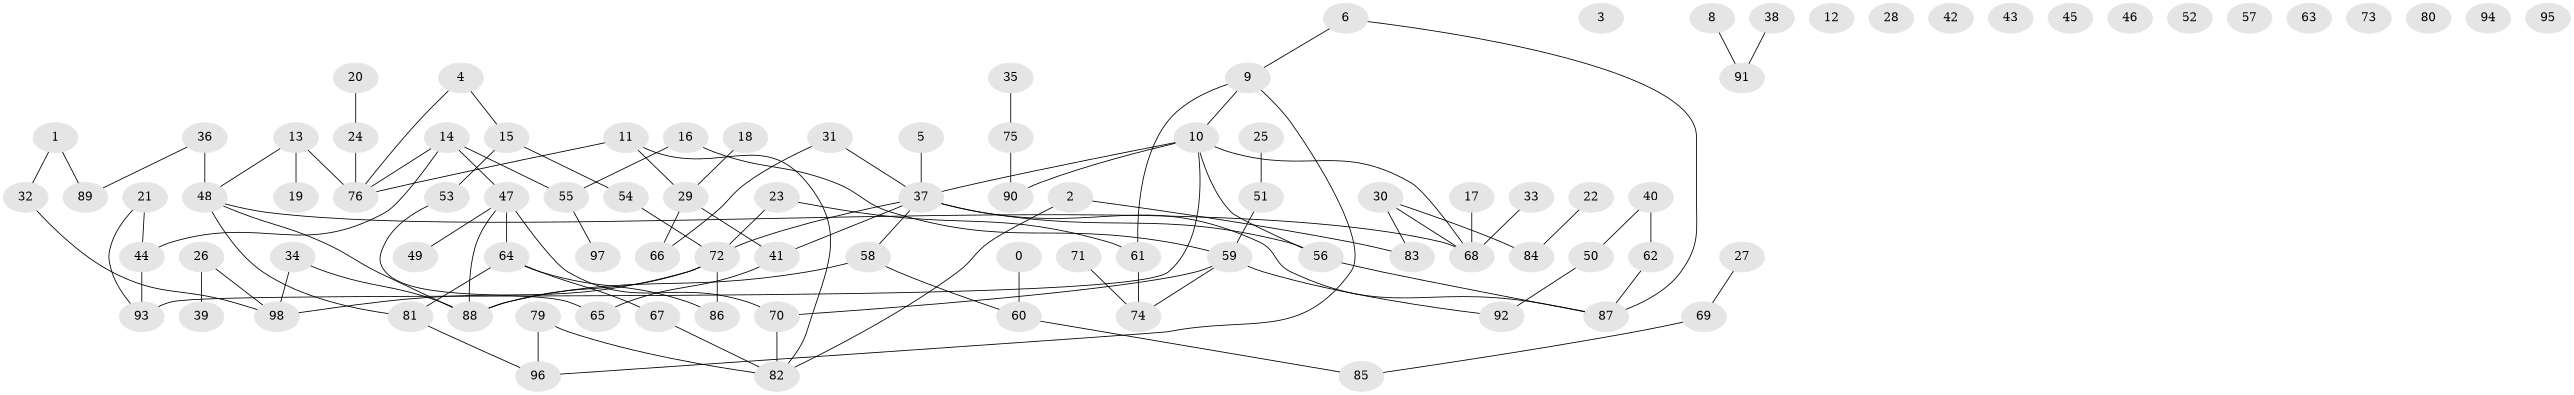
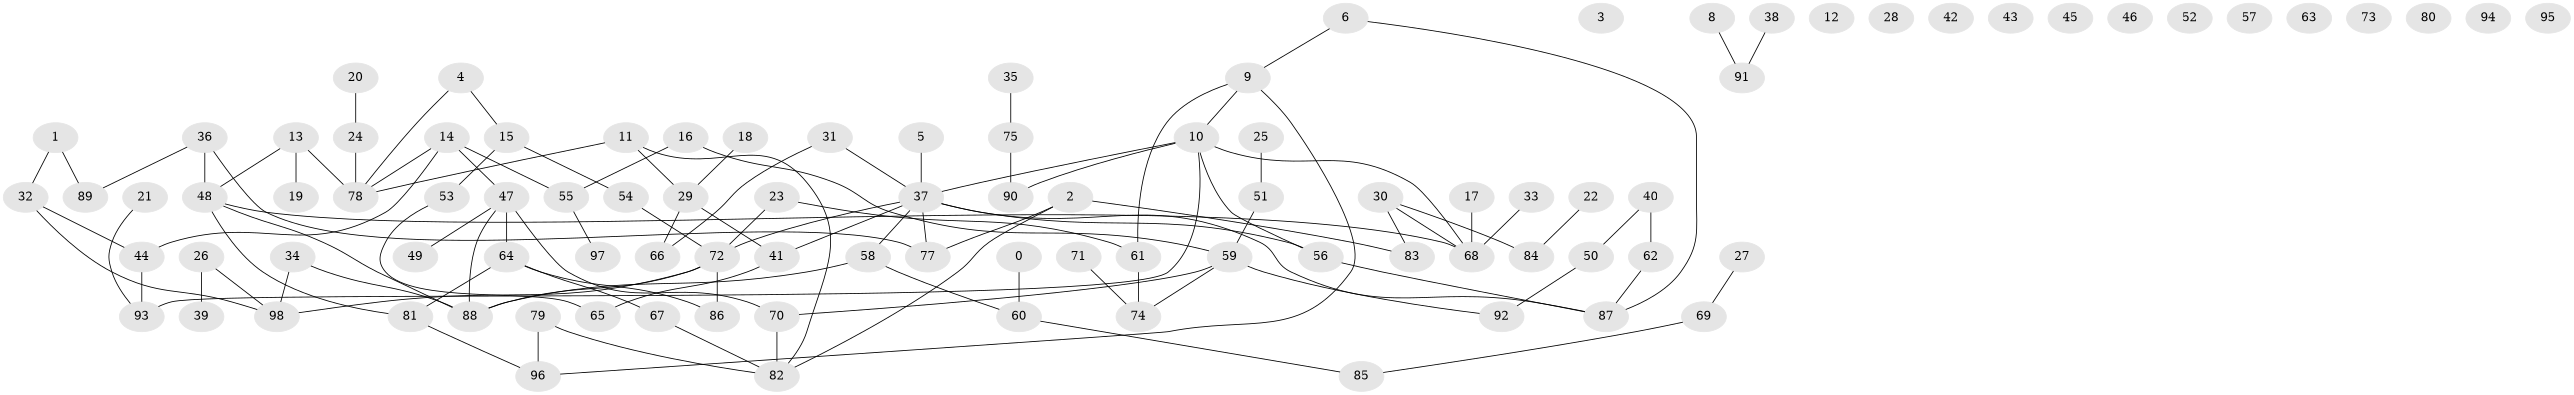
node "76": label "76" -> "78"
edge "21" -- "44": now "32" -- "44"
node "77": added
